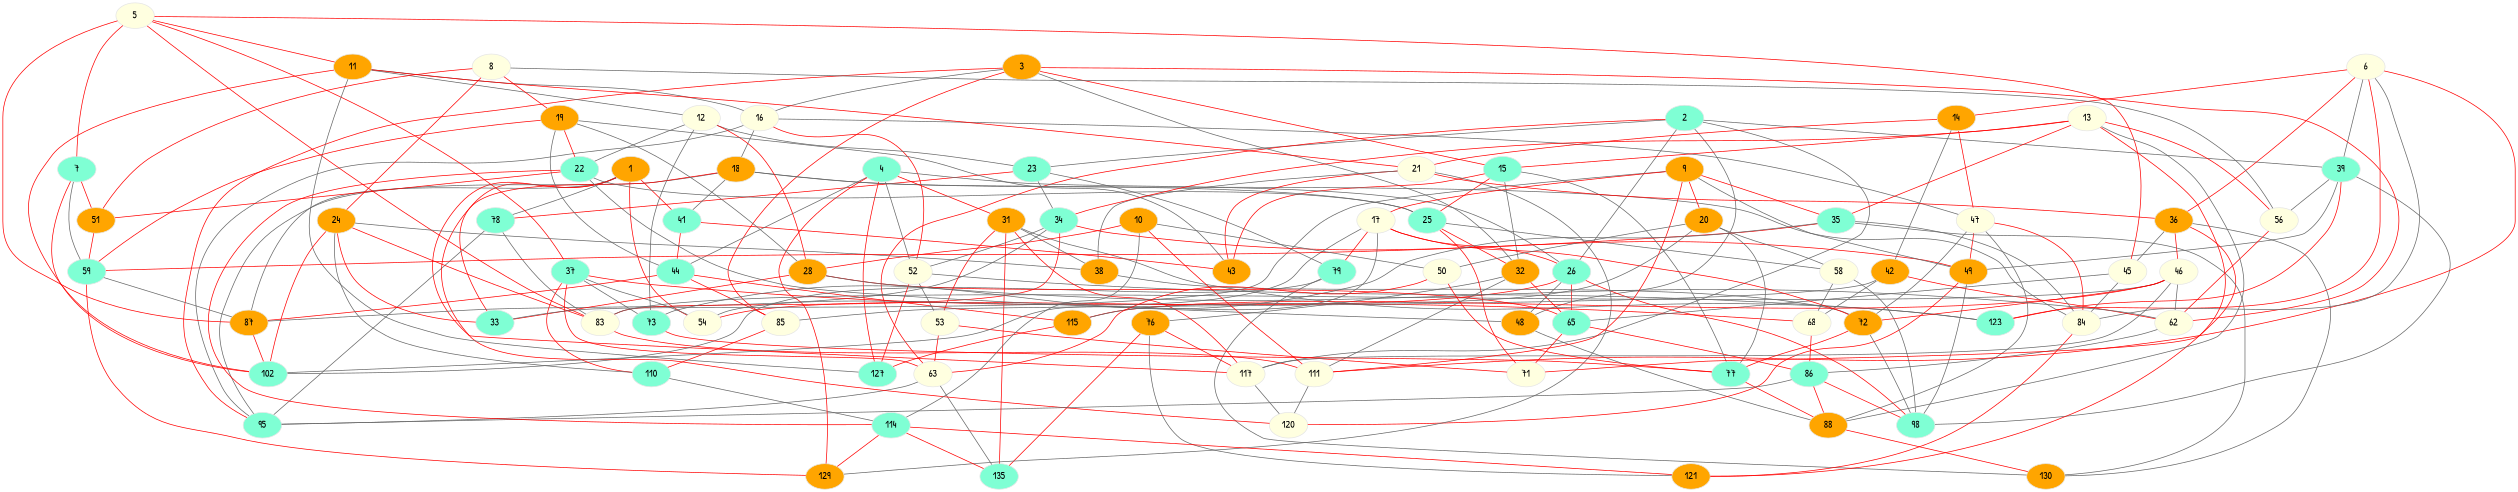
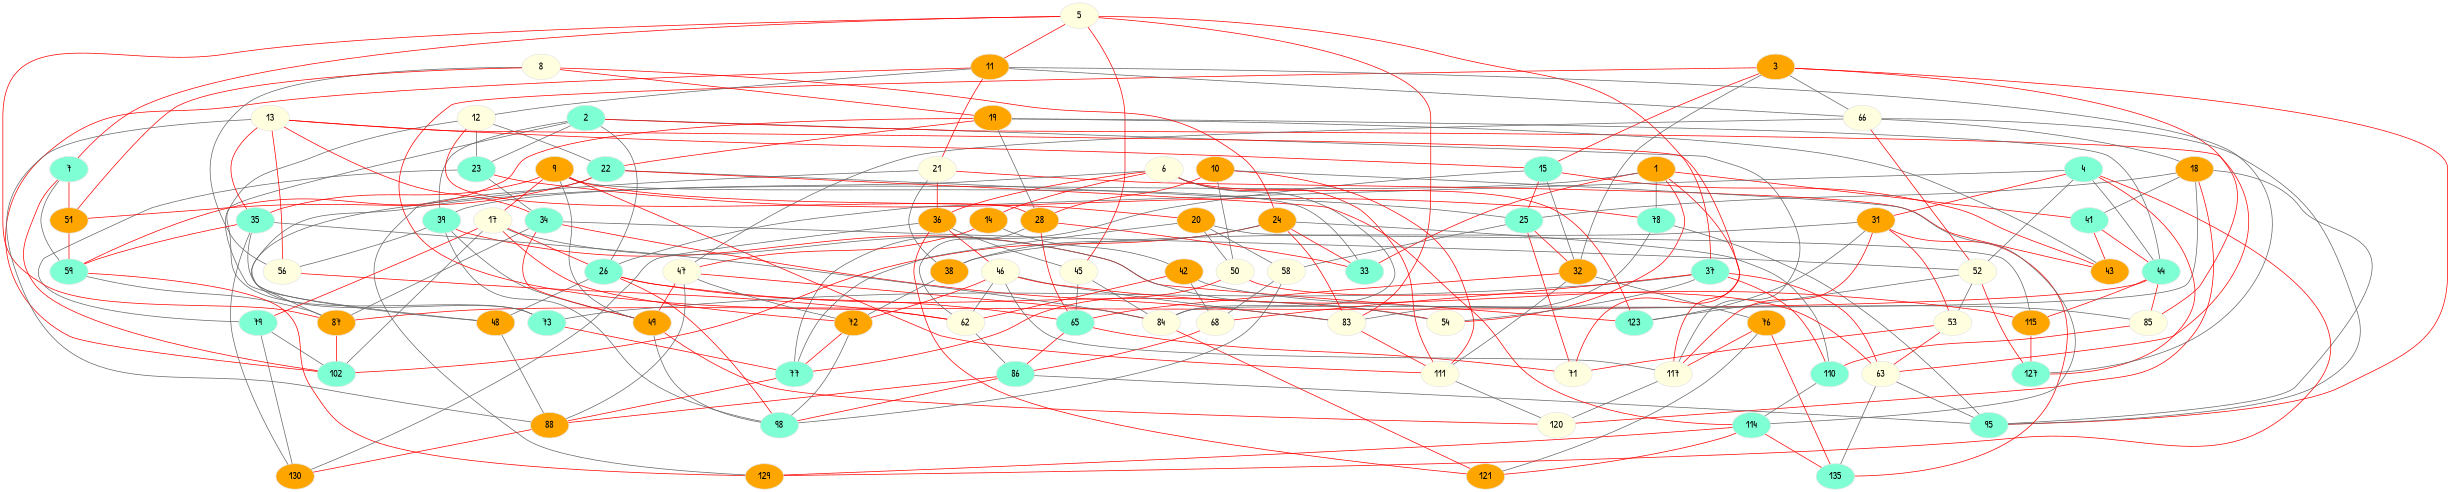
node "16": label "16" -> "66"
edge "14" -- "21": removed
